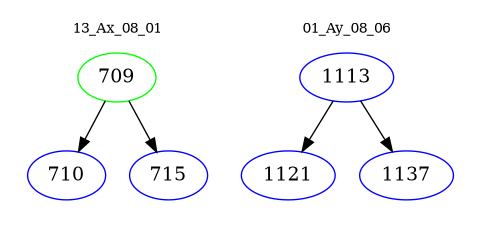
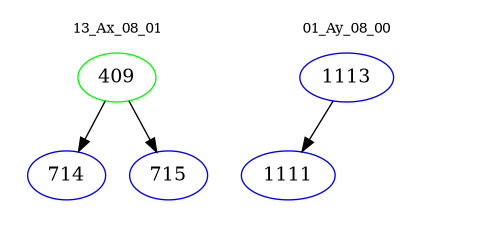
cluster "01_Ay_08_06": label "01_Ay_08_06" -> "01_Ay_08_00"
node "709": label "709" -> "409"
node "710": label "710" -> "714"
node "1121": label "1121" -> "1111"
node "1137": removed
